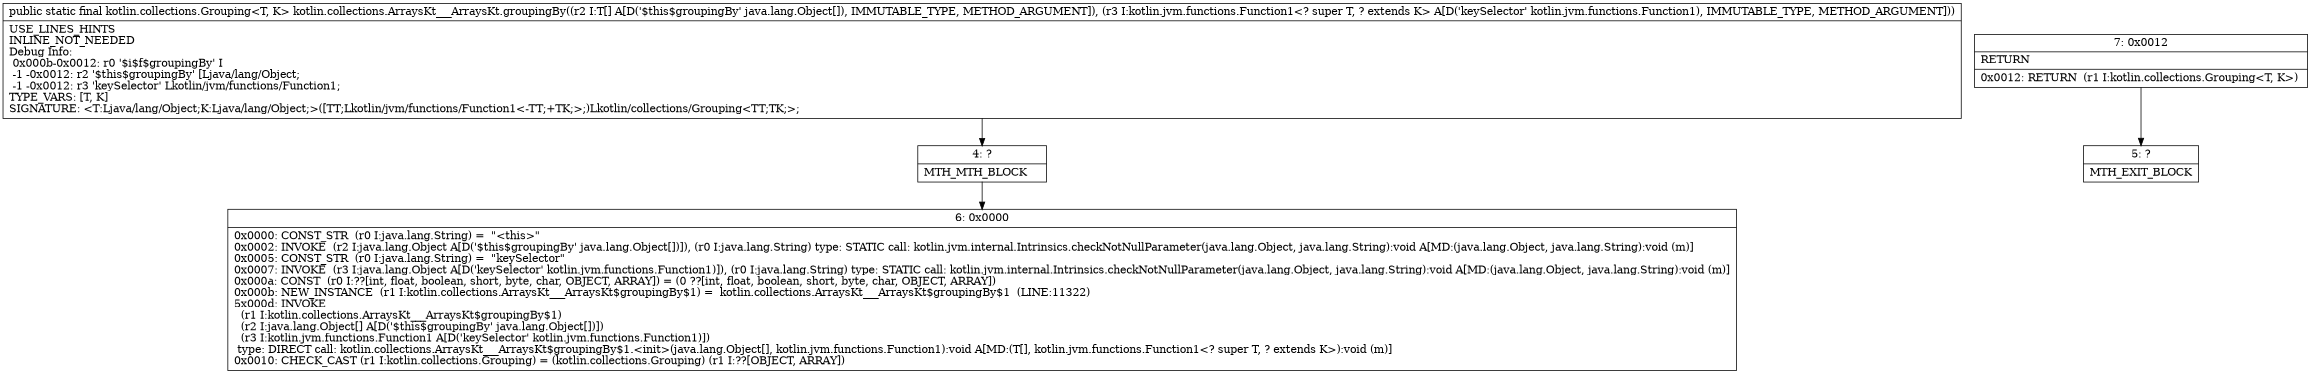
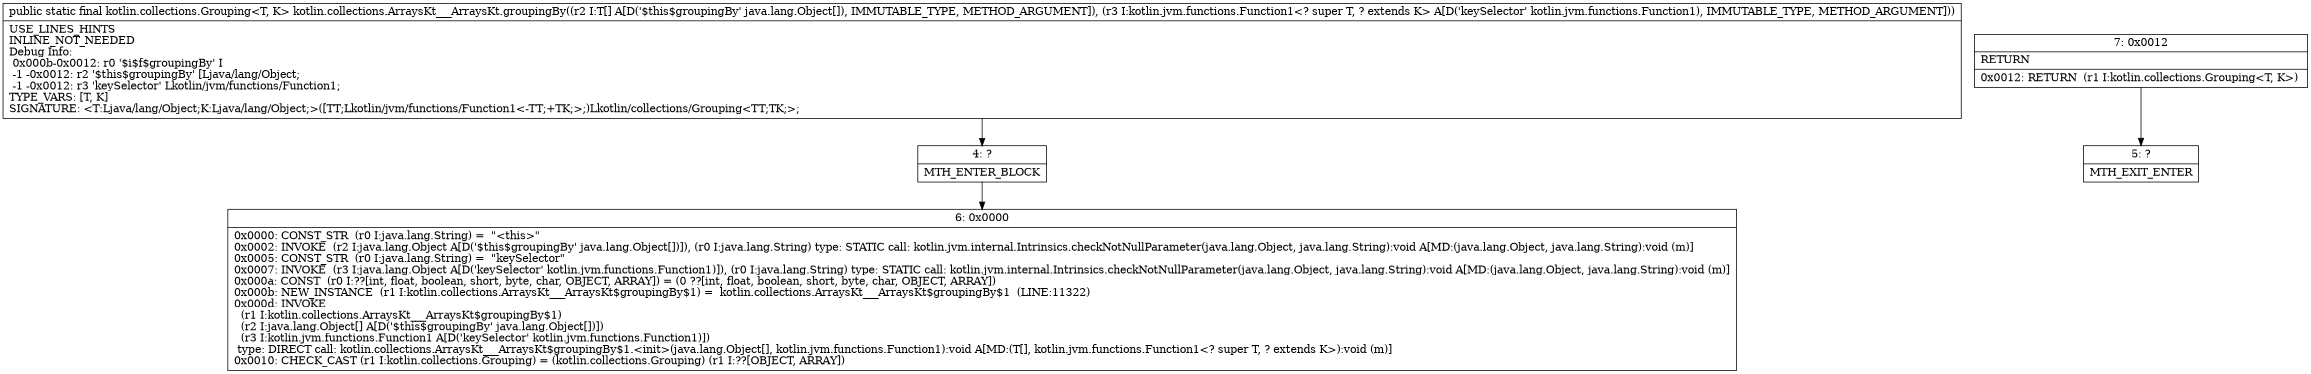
node "4: ?": text "MTH_MTH_BLOCK" -> "MTH_ENTER_BLOCK"
node "5: ?": text "MTH_EXIT_BLOCK" -> "MTH_EXIT_ENTER"
node "6: 0x0000": text "5x000d: INVOKE" -> "0x000d: INVOKE"
